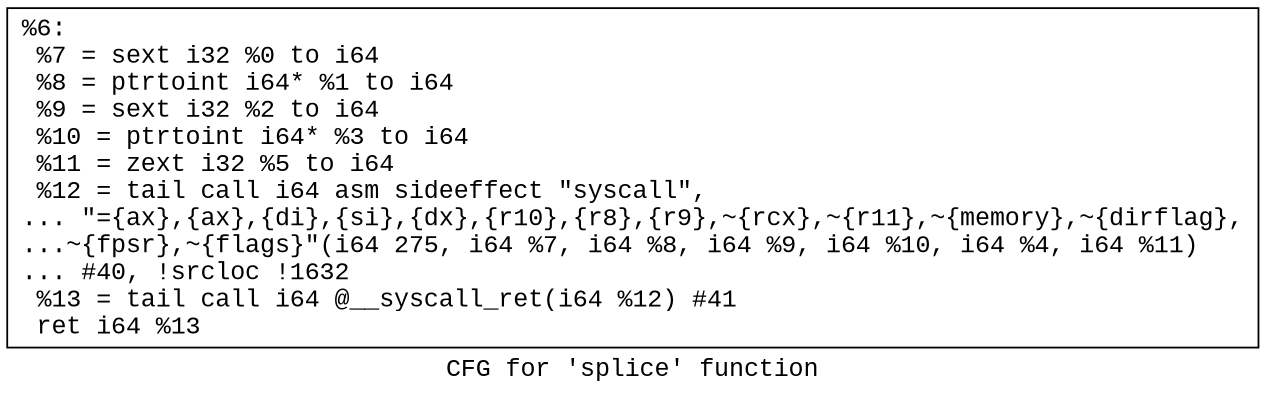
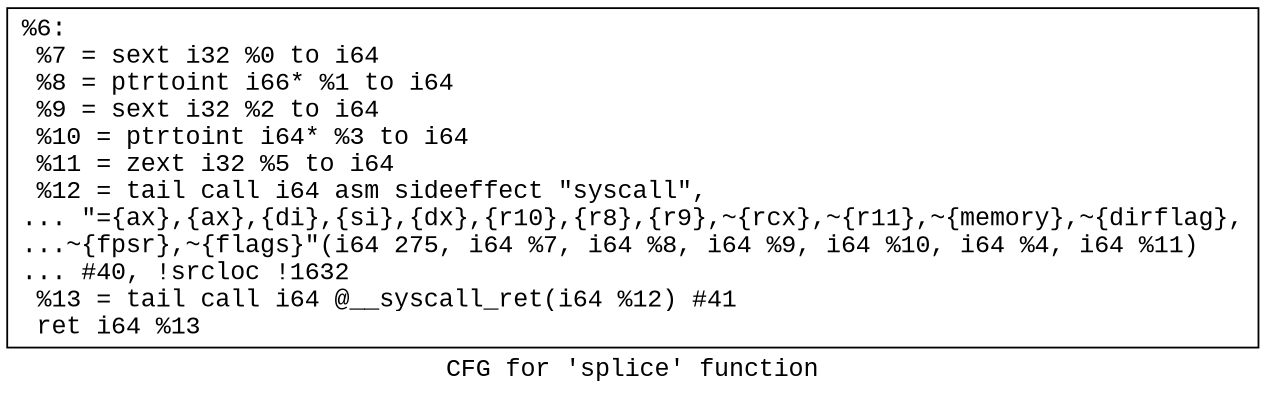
node "%6:": text "%8 = ptrtoint i64* %1 to i64" -> "%8 = ptrtoint i66* %1 to i64"
